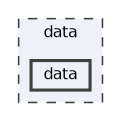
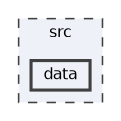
cluster "data": label "data" -> "src"
